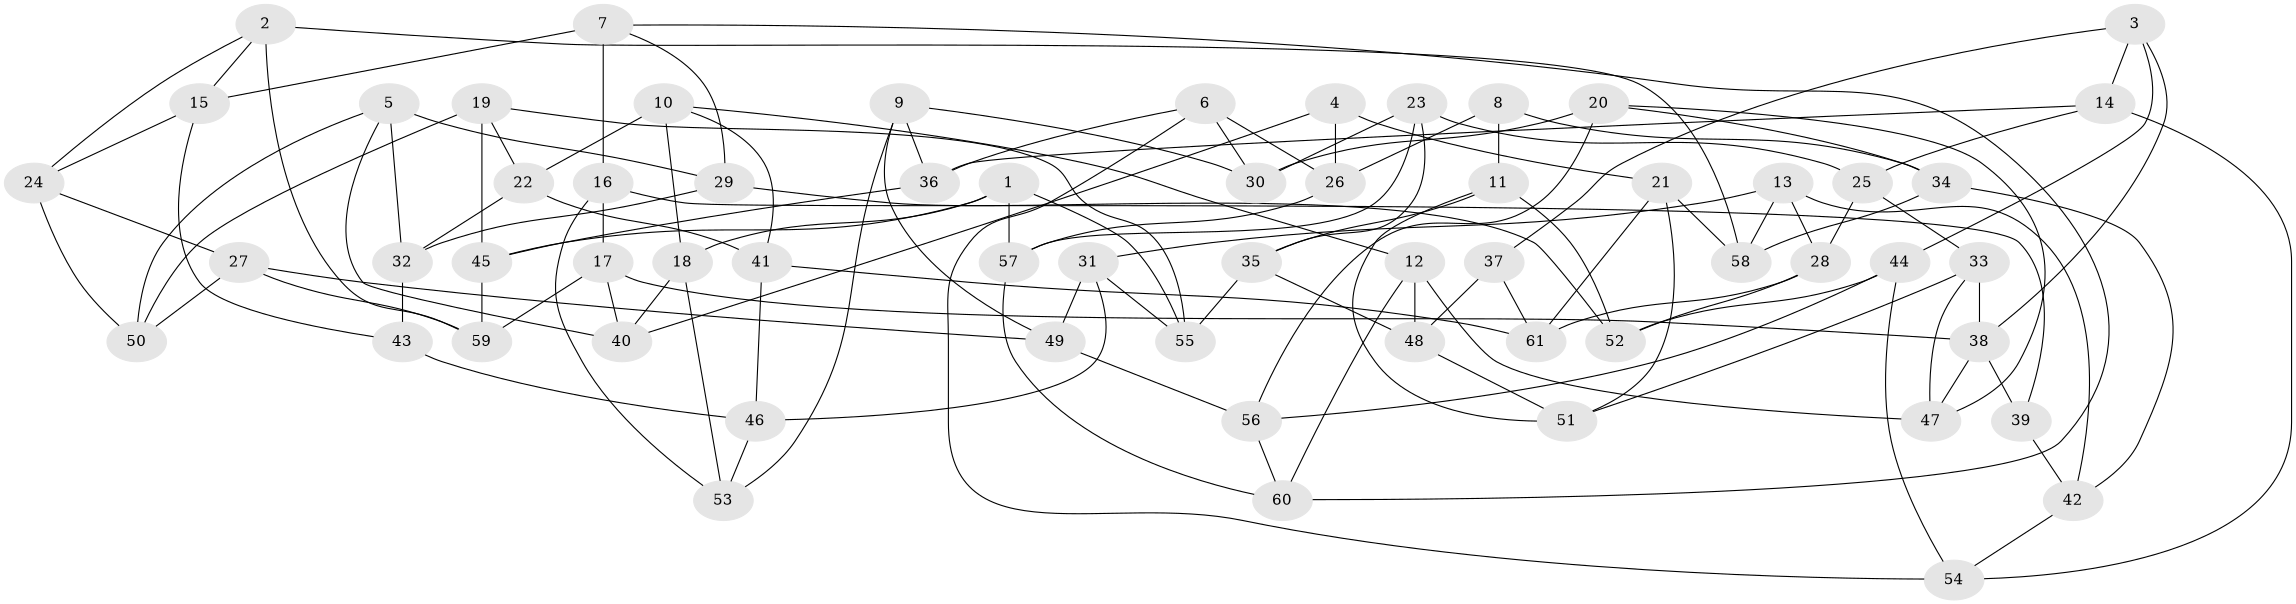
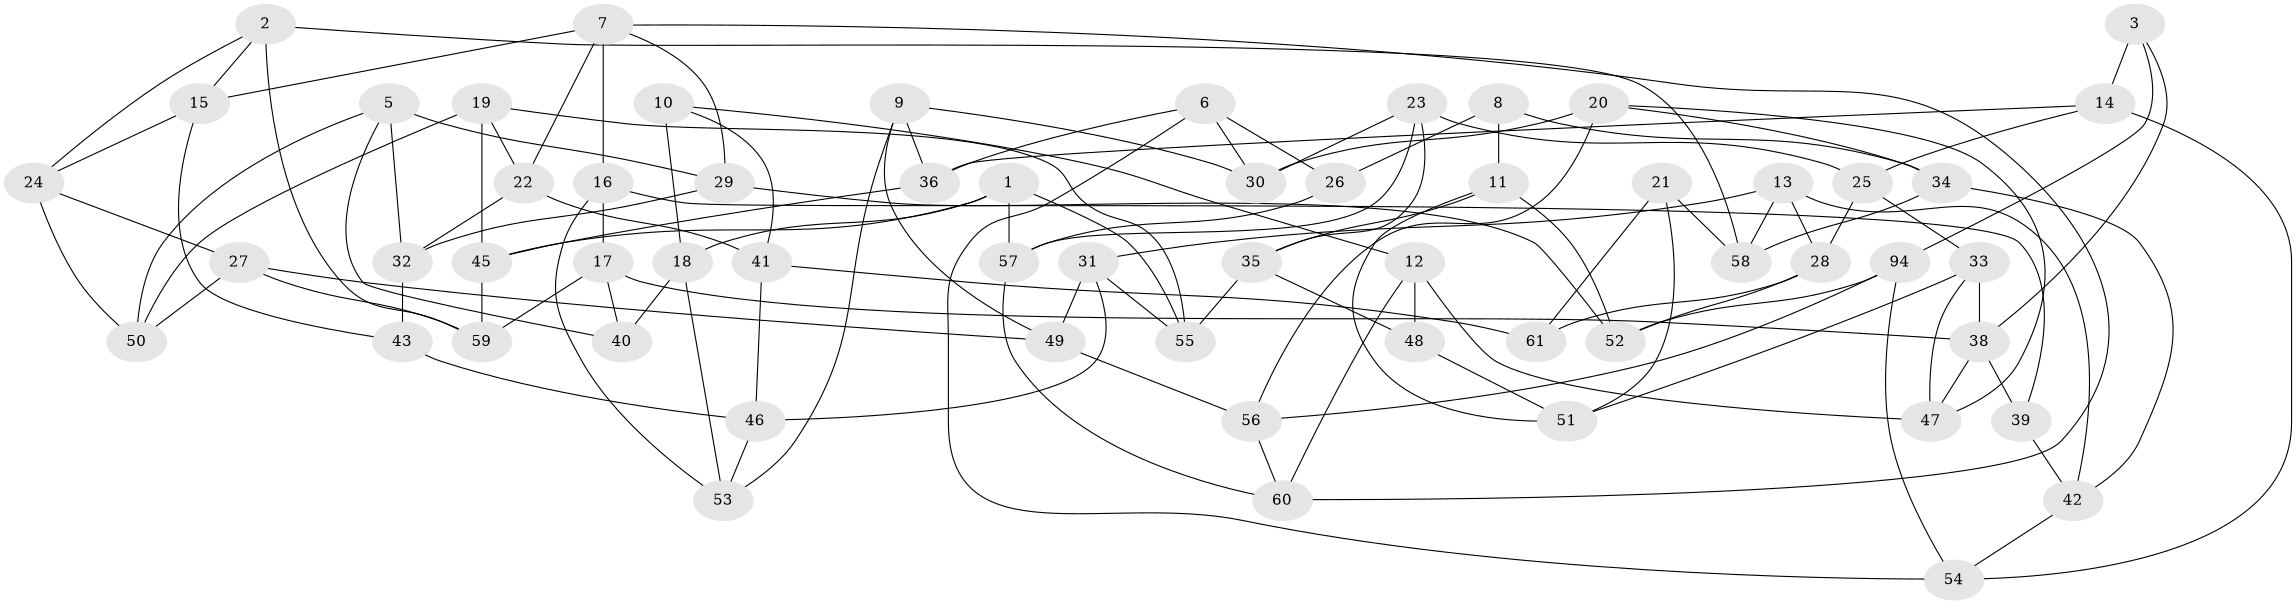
node "4": removed
edge "10" -- "22": now "7" -- "22"
node "37": removed
node "44": label "44" -> "94"
